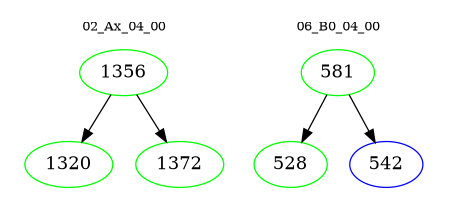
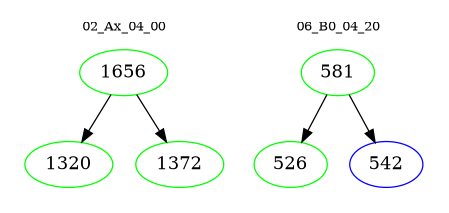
cluster "06_B0_04_00": label "06_B0_04_00" -> "06_B0_04_20"
node "1356": label "1356" -> "1656"
node "528": label "528" -> "526"
